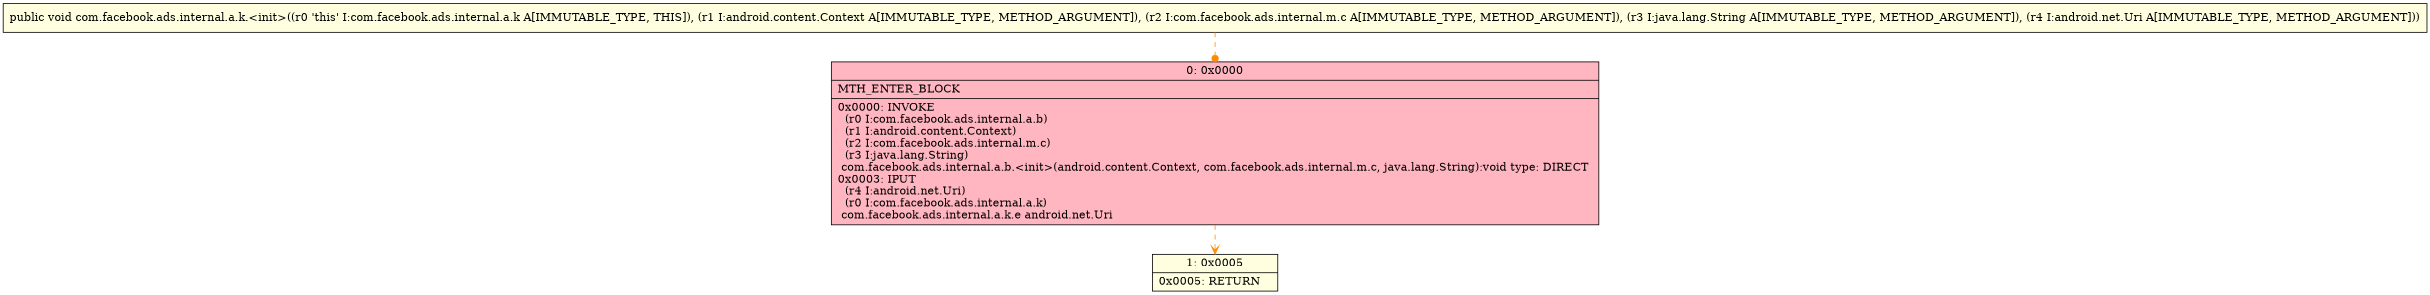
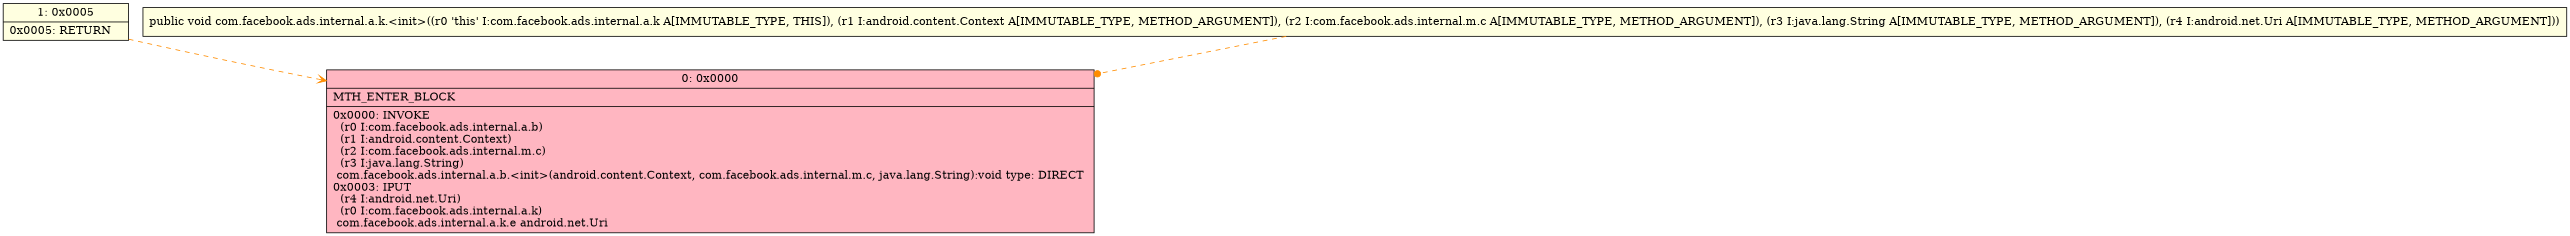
edge "0: 0x0000" -> "1: 0x0005": reversed
